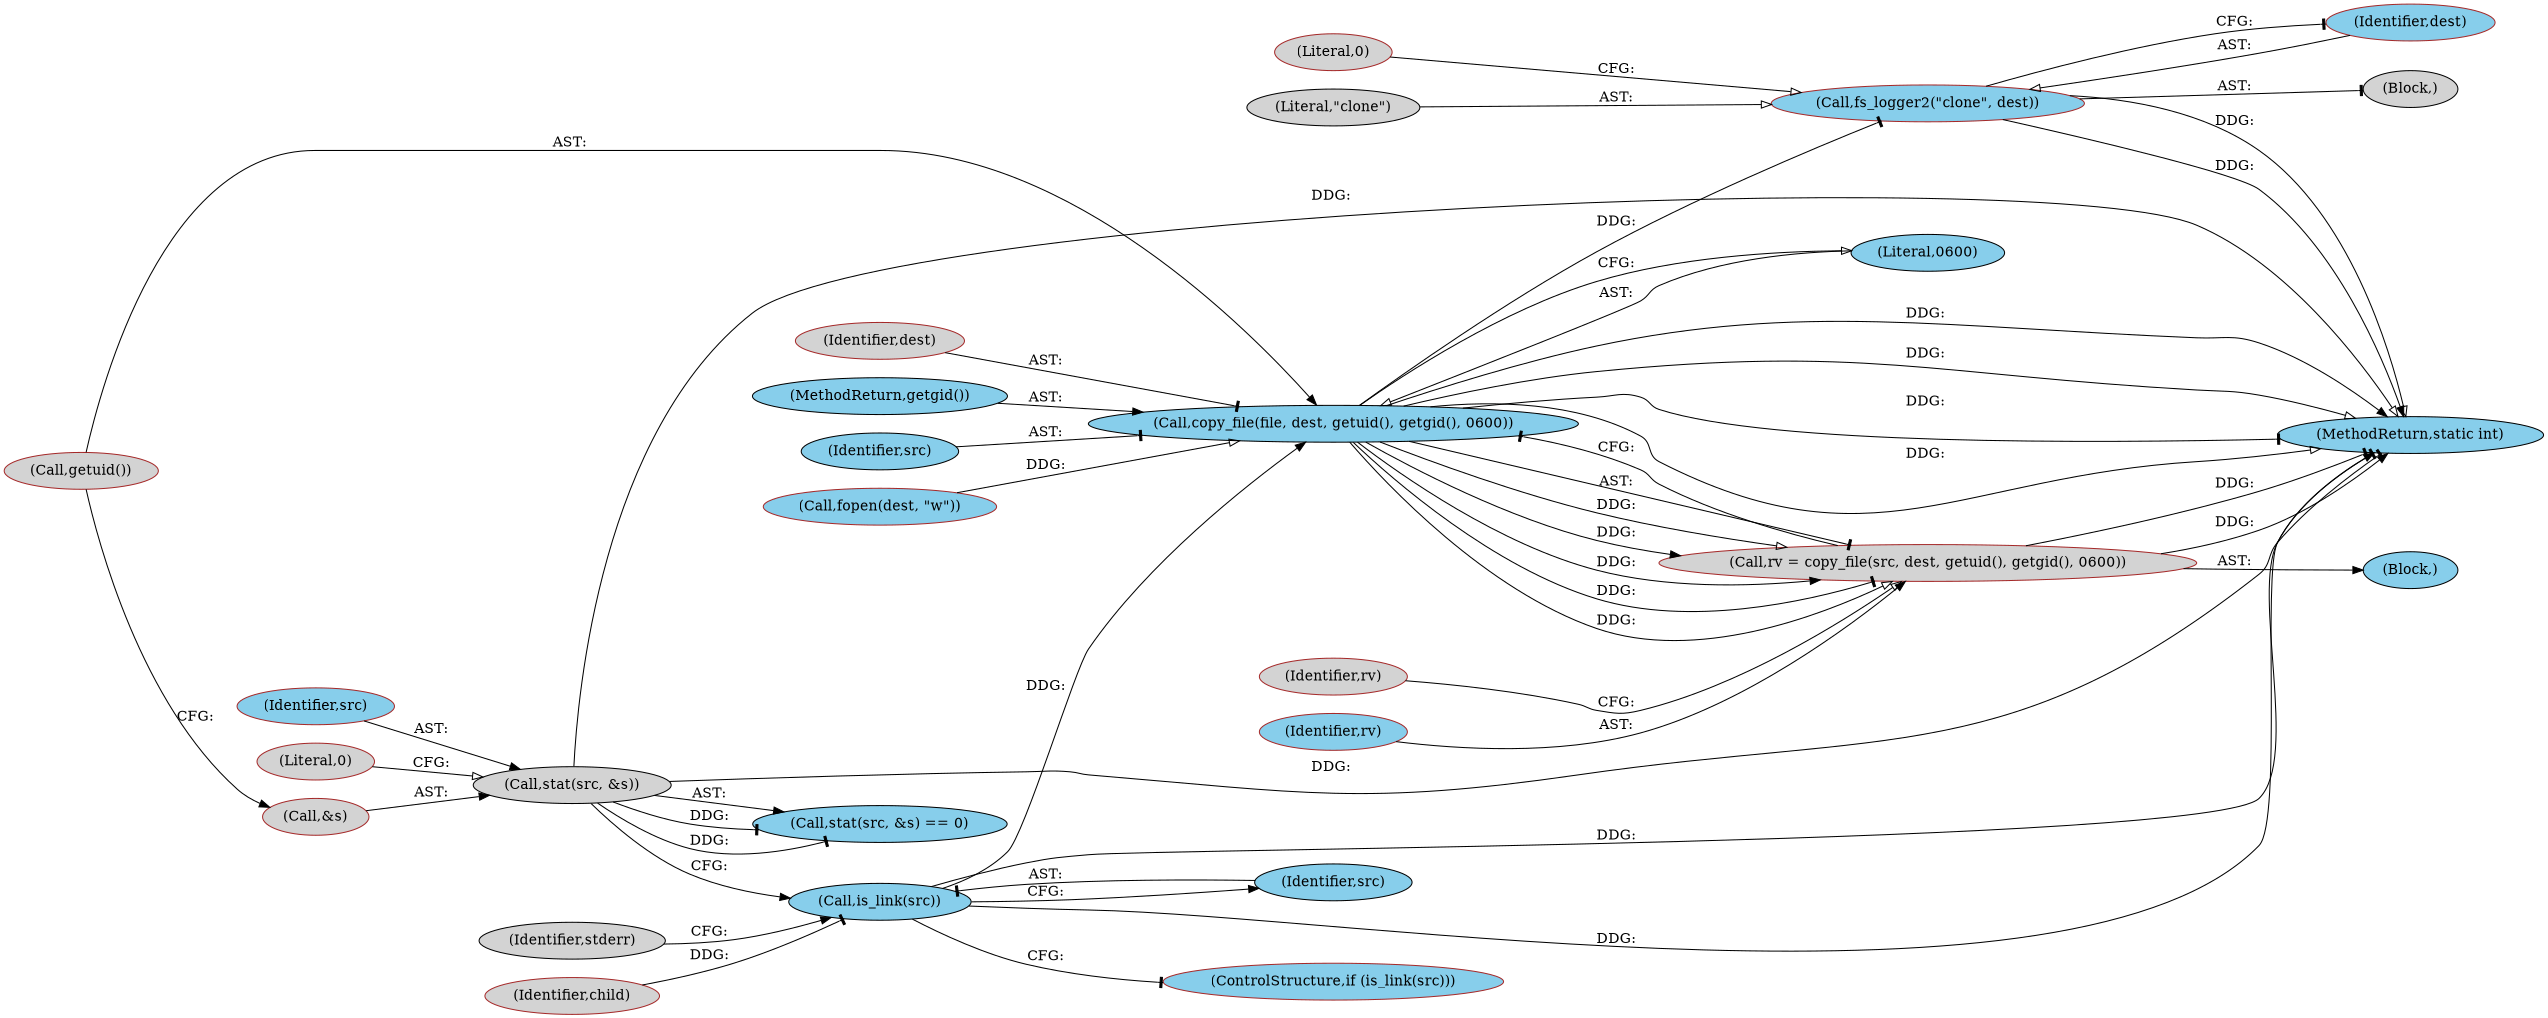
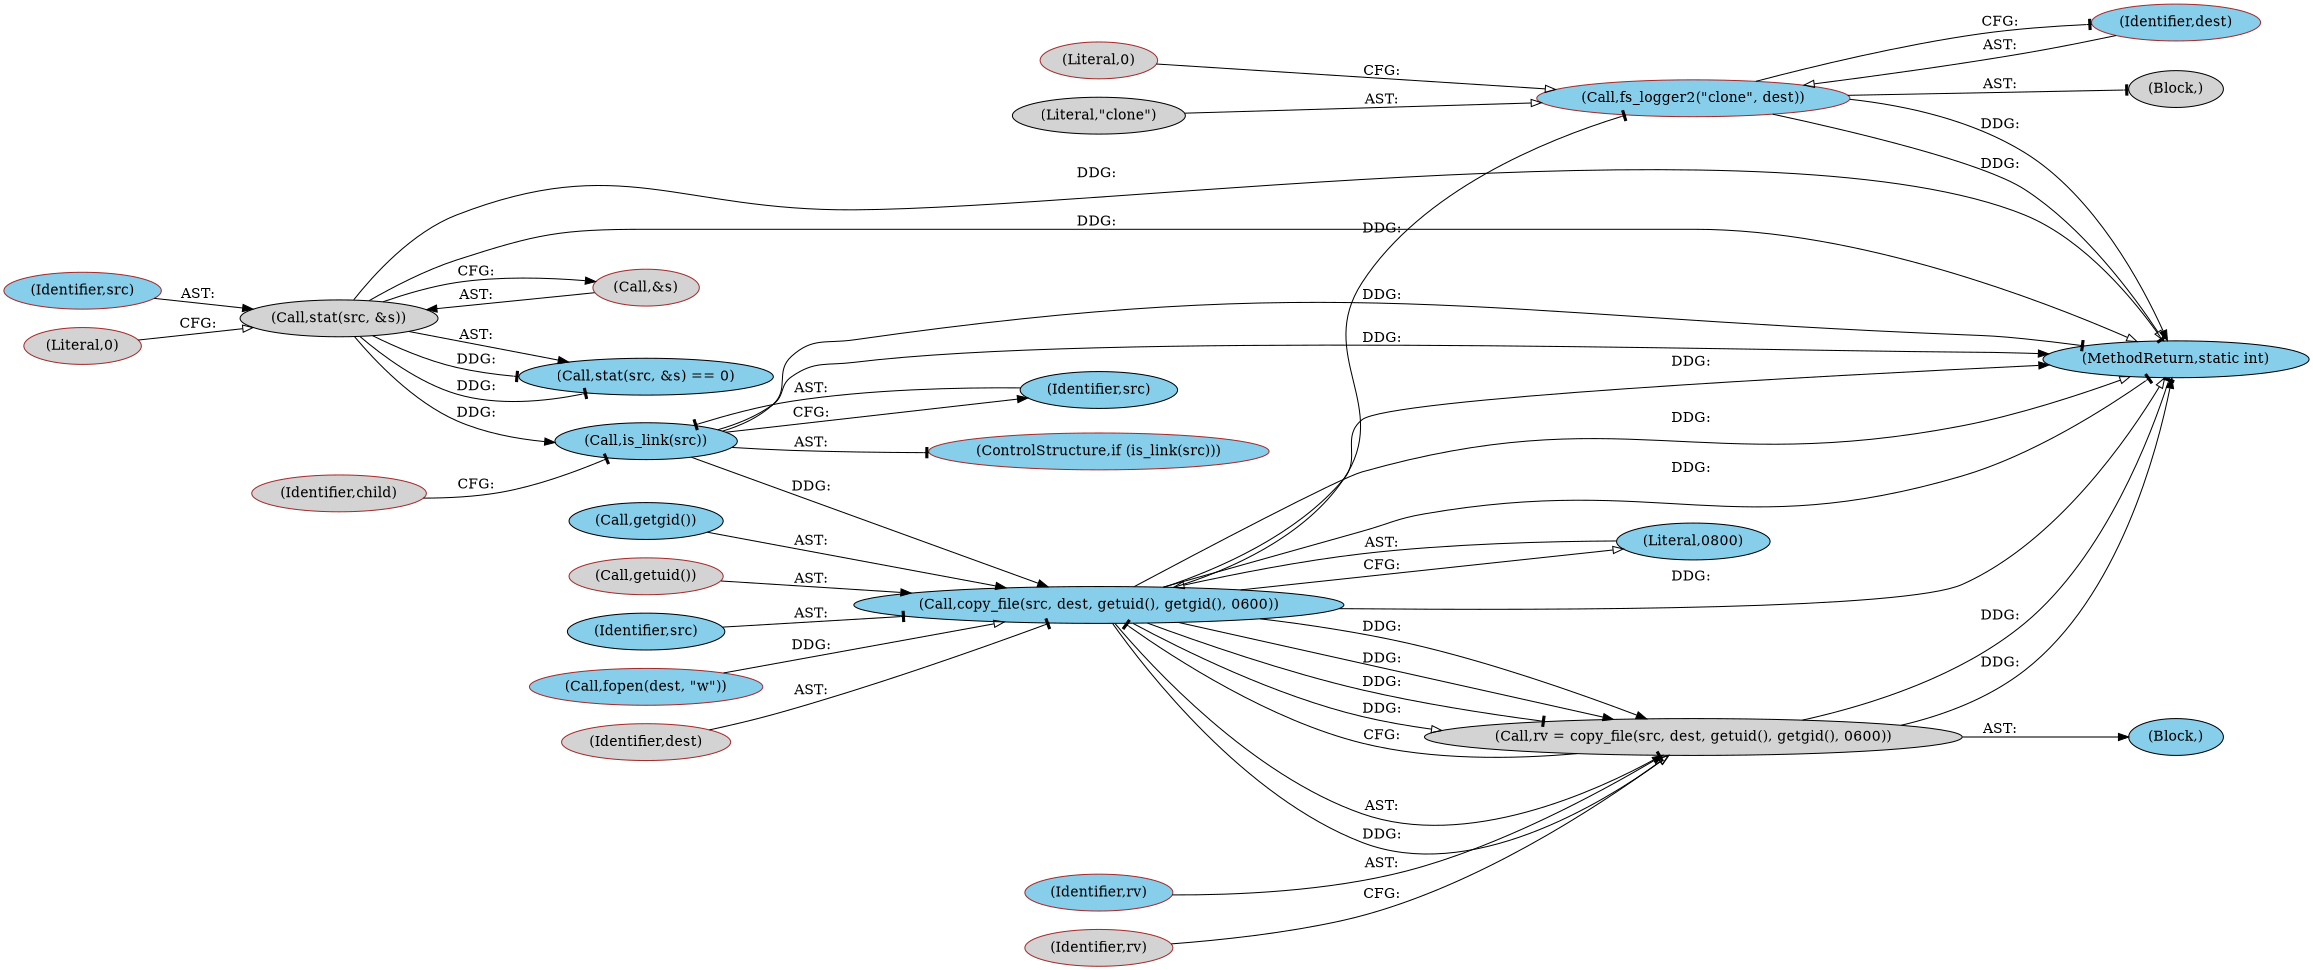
node "(Literal,0600)": label "(Literal,0600)" -> "(Literal,0800)"
node "(MethodReturn,getgid())": label "(MethodReturn,getgid())" -> "(Call,getgid())"
node "(Call,copy_file(file, dest, getuid(), getgid(), 0600))": label "(Call,copy_file(file, dest, getuid(), getgid(), 0600))" -> "(Call,copy_file(src, dest, getuid(), getgid(), 0600))"
node "(Call,rv = copy_file(src, dest, getuid(), getgid(), 0600))": color brown -> black
edge "(Call,getuid())" -> "(Call,&s)": now "(Call,stat(src, &s))" -> "(Call,&s)"
edge "(Call,stat(src, &s))" -> "(Call,is_link(src))": label "CFG: " -> "DDG: "
node "(Identifier,stderr)": removed
edge "(Identifier,child)" -> "(Call,is_link(src))": label "DDG: " -> "CFG: "
edge "(Call,is_link(src))" -> "(ControlStructure,if (is_link(src)))": label "CFG: " -> "AST: "
